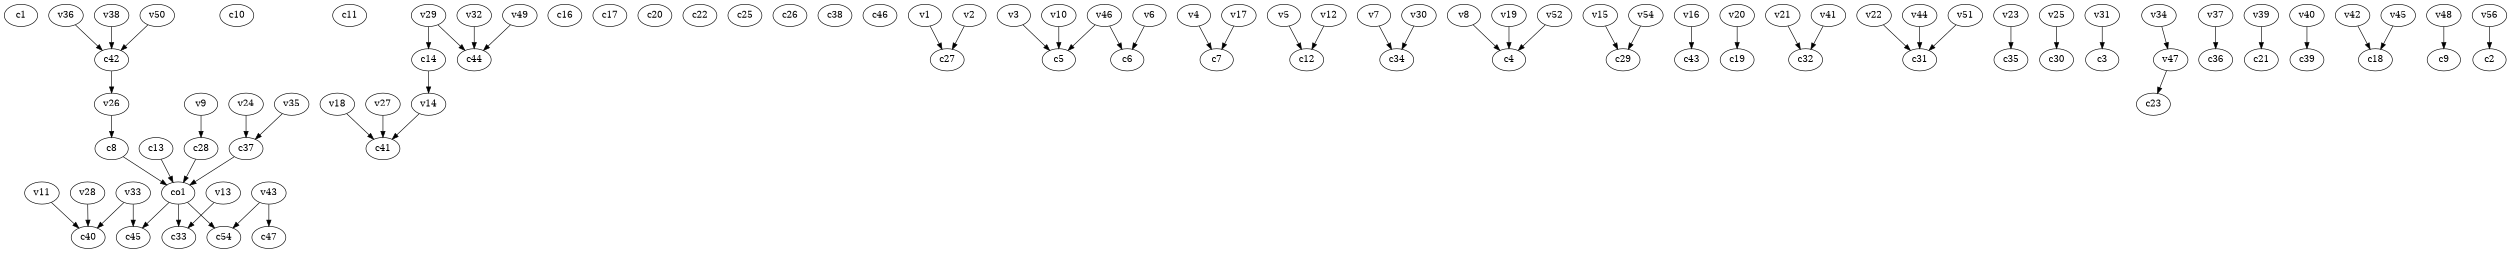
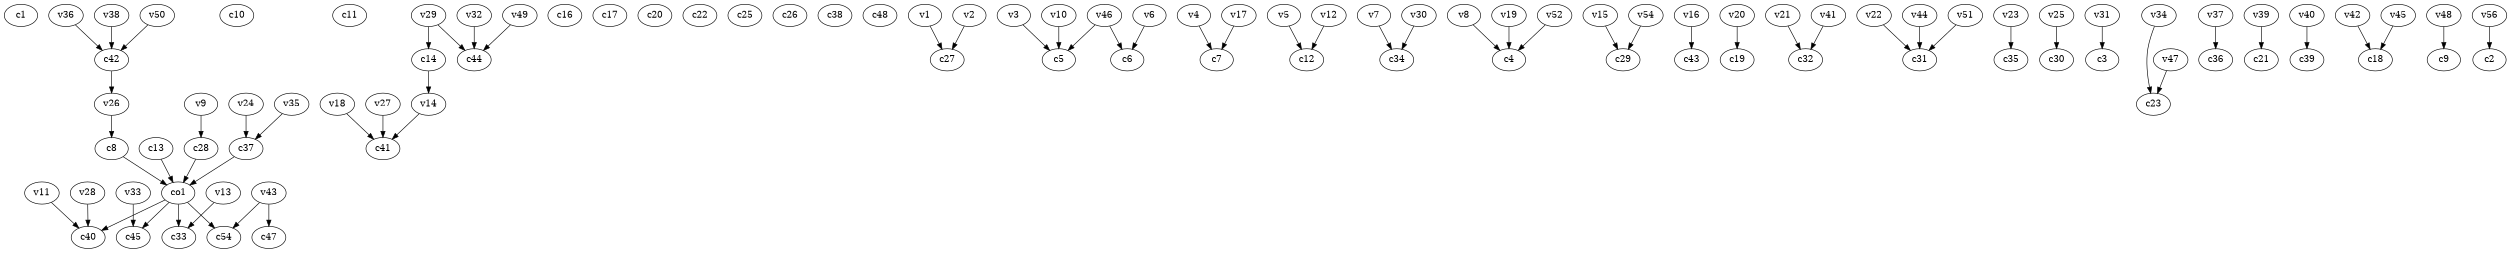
node "c46": label "c46" -> "c48"
edge "v34" -> "v47": now "v34" -> "c23"
edge "v33" -> "c40": now "co1" -> "c40"
